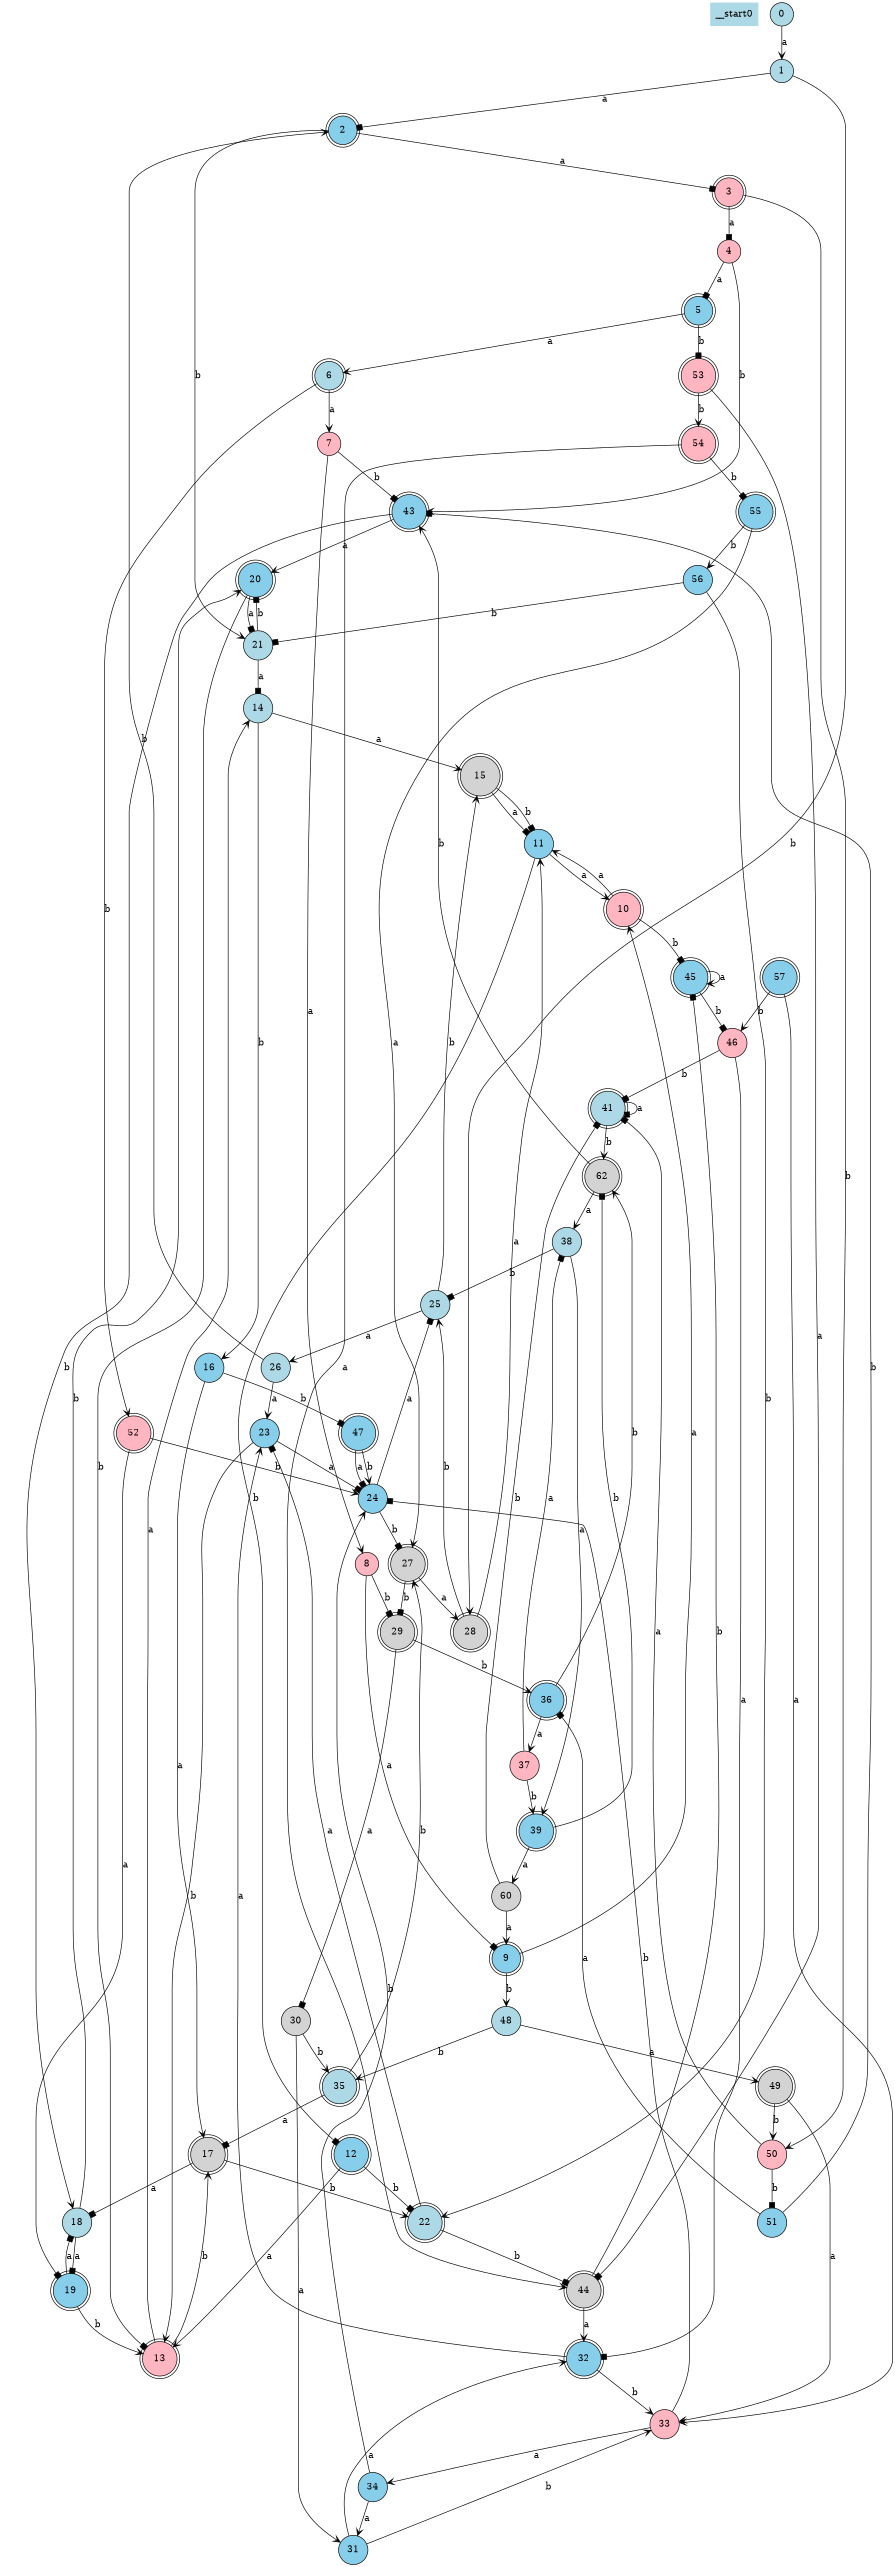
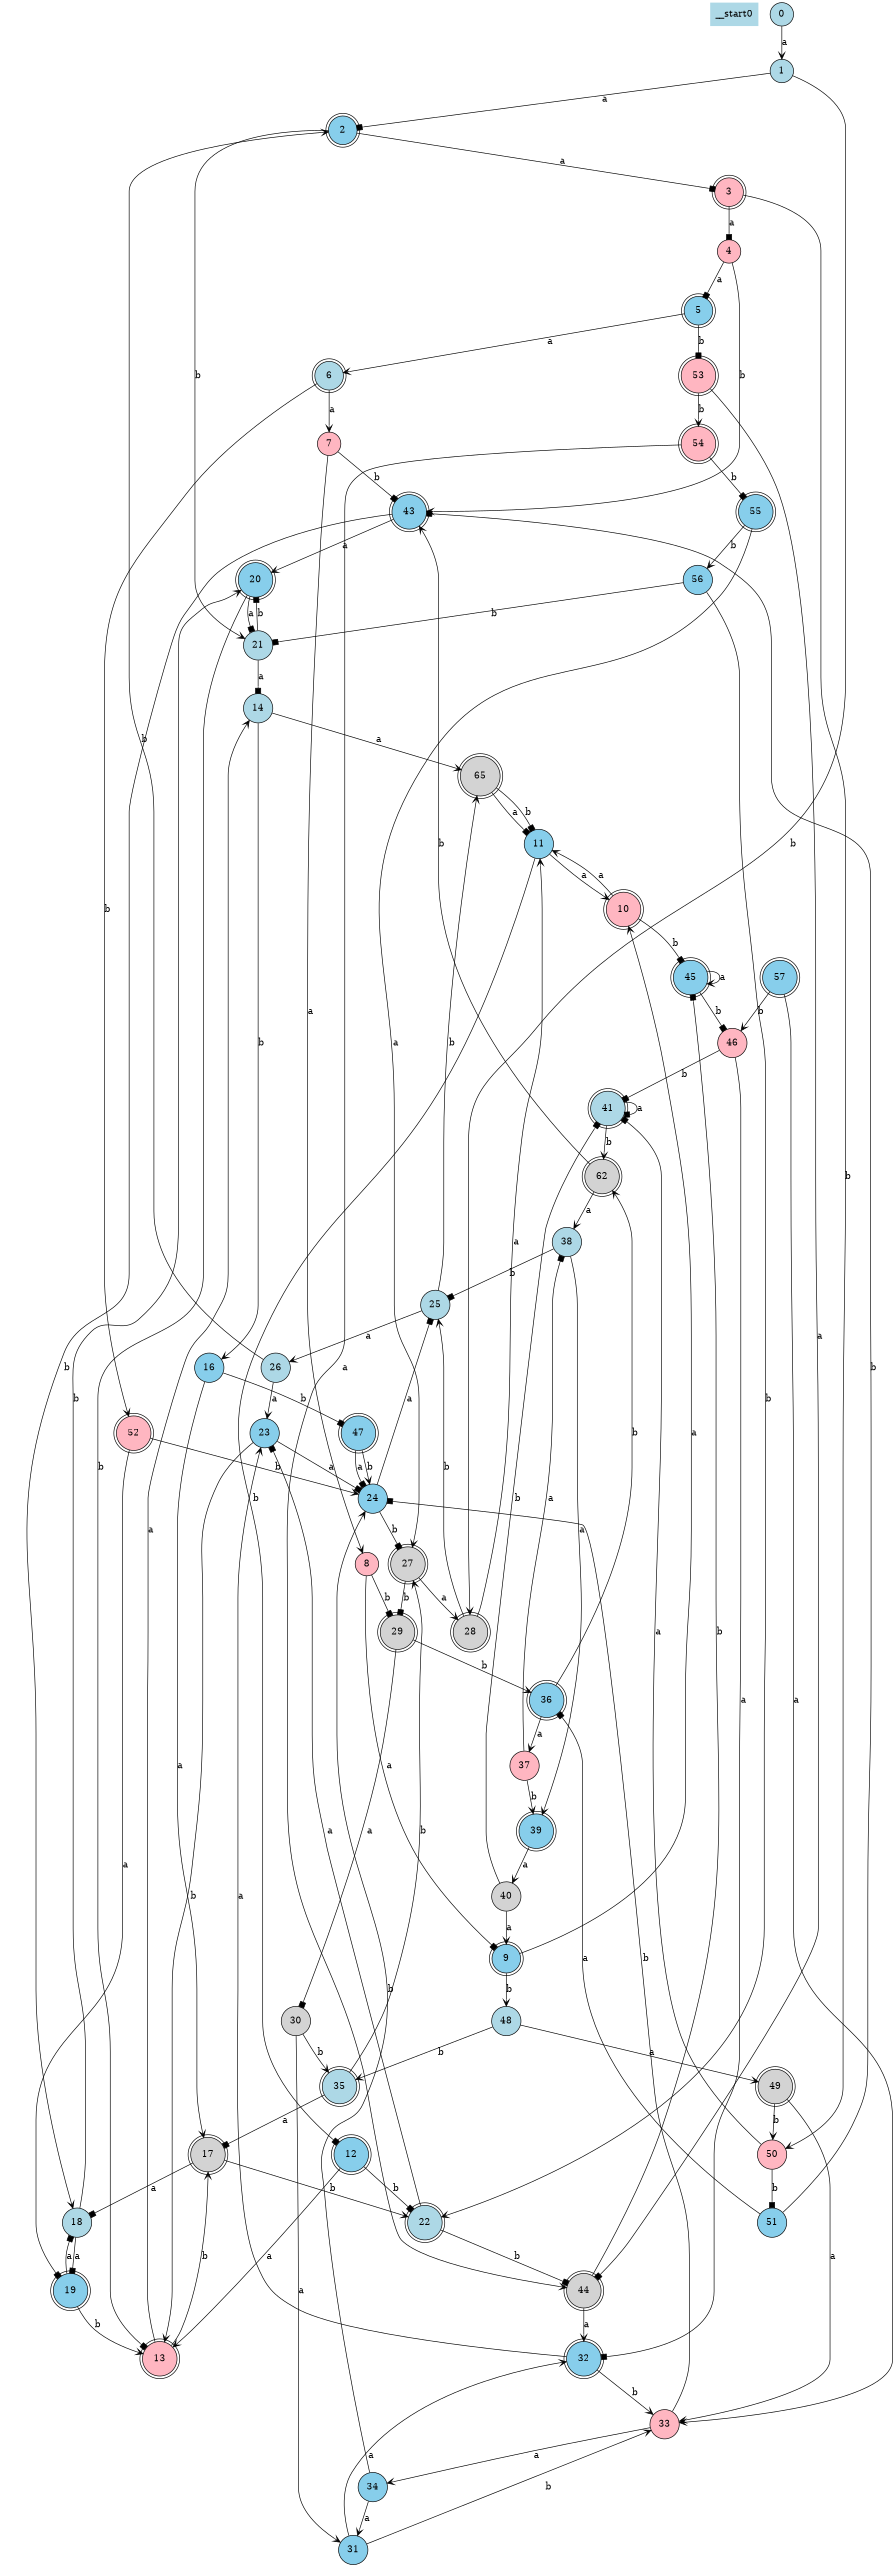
node "15": label "15" -> "65"
edge "39" -> "62": removed, label "b"
node "60": label "60" -> "40"
